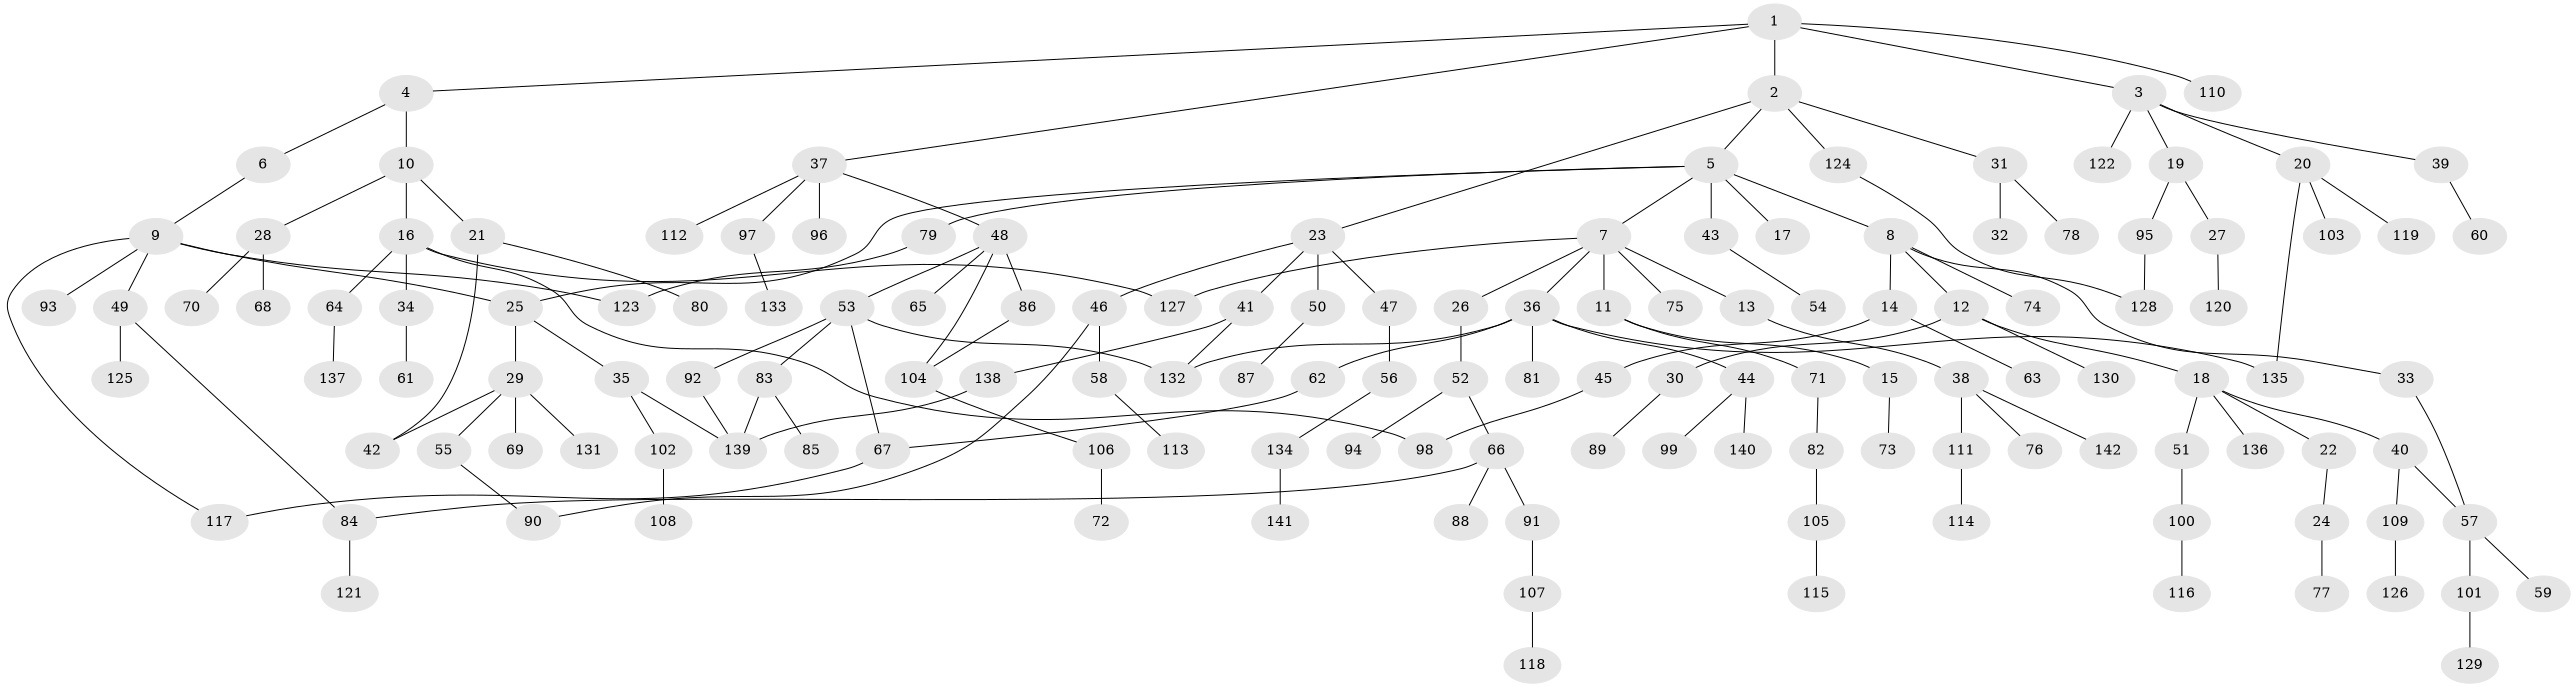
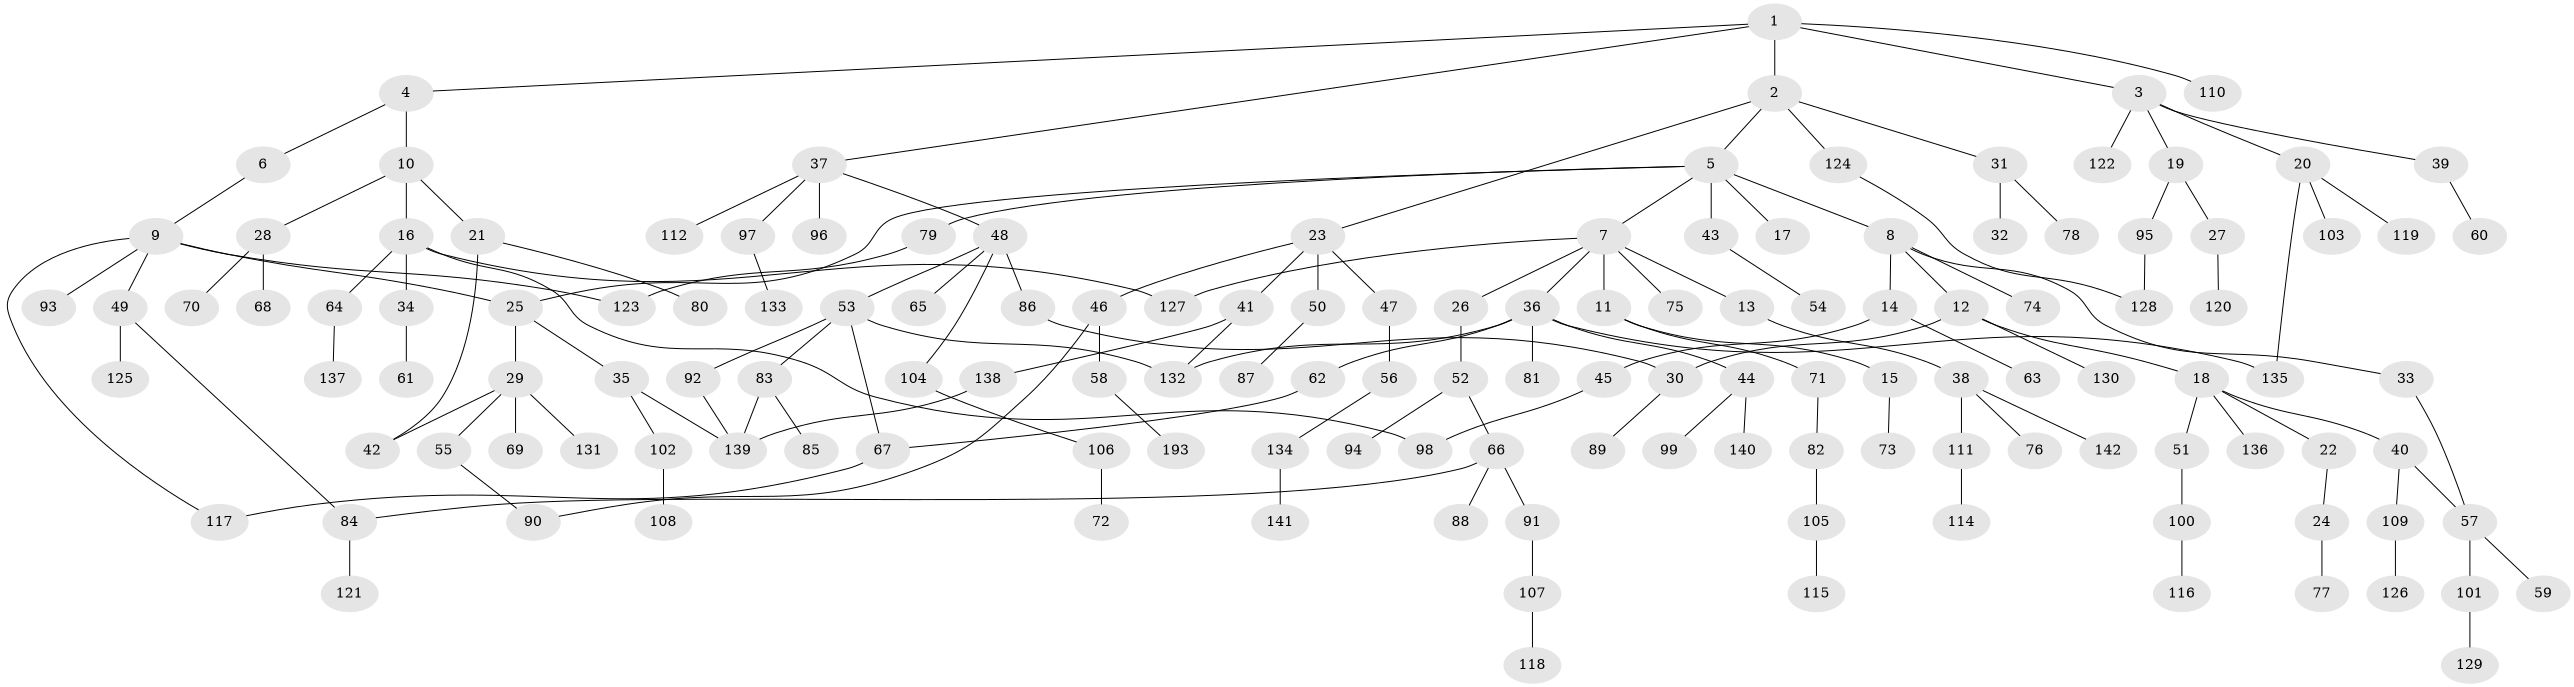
edge "86" -- "104": now "86" -- "30"
node "113": label "113" -> "193"
